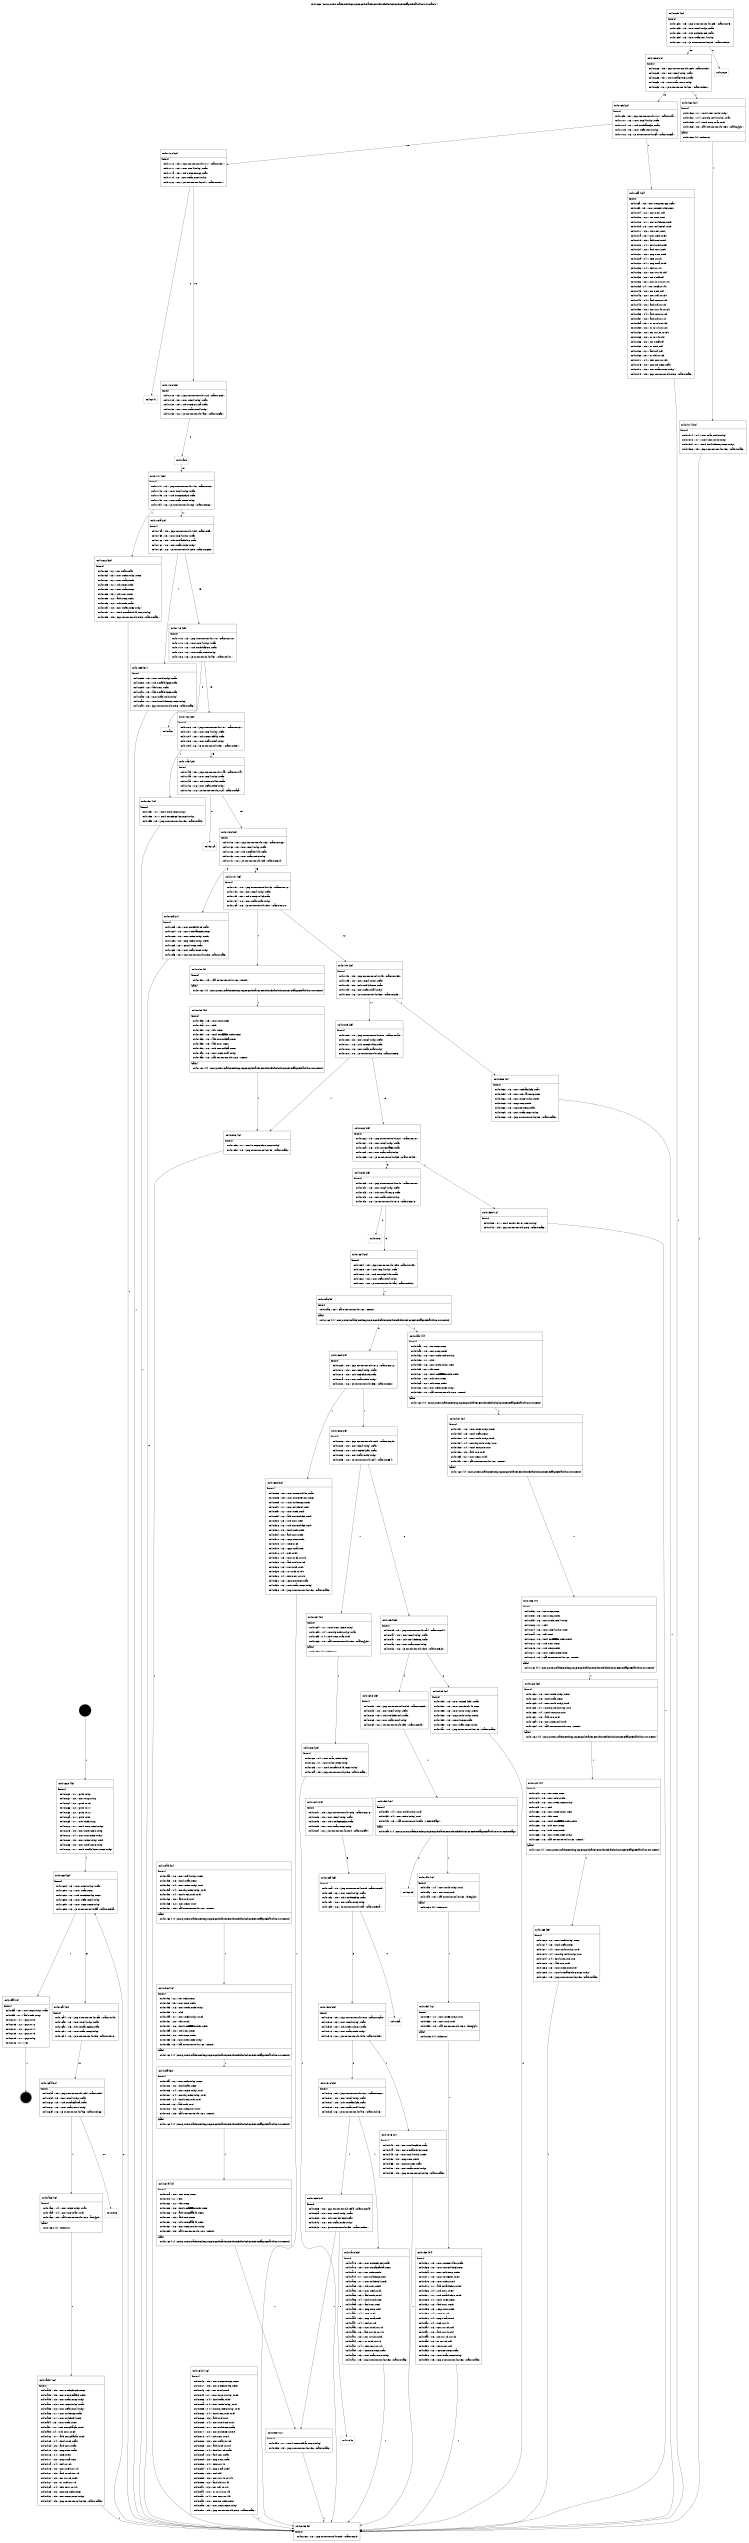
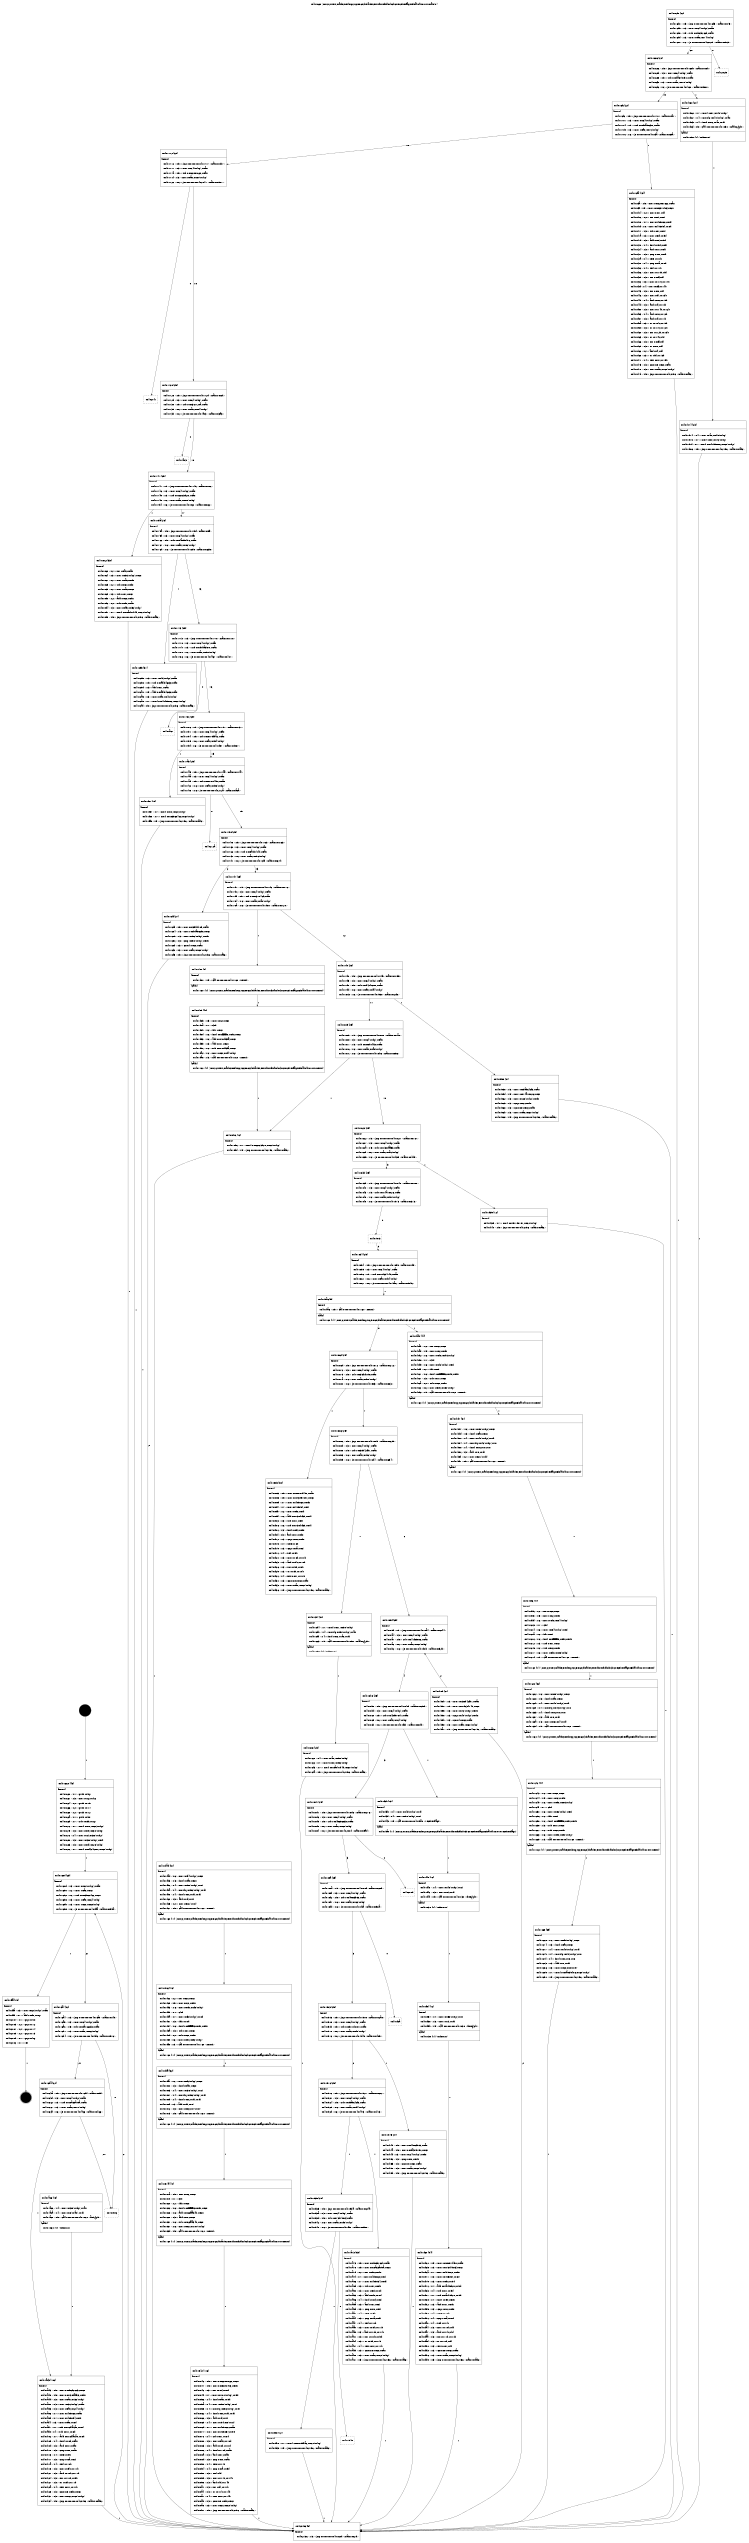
edge "0x401a03" -> "0x401741 [25]": now "0x401728 [25]" -> "0x401741 [25]"
edge "0x40183b [25]" -> "0x401854 [25]": now "0x401973" -> "0x401854 [25]"
edge "0x40189f [25]" -> "0x401b8b [27]": reversed
edge "0x4018b8 [25]" -> "0x4018d1 [25]": added, label "3"
edge "0x401f3b [13]" -> "0x40200d": now "0x4018d1 [25]" -> "0x40200d"
edge "0x401ee3 [88]" -> "0x402156 [5]": removed, label "1"
edge "0x4016a4 [22]" -> "0x401fd6": added, label "0"
edge "0x4016ba [22]" -> "0x401ac6 [13]": now "0x4016ba [22]" -> "0x401ad3 [102]"
edge "0x401e1a [40]" -> "0x401fbe [12]": now "0x401e1a [40]" -> "0x401e42 [116]"
